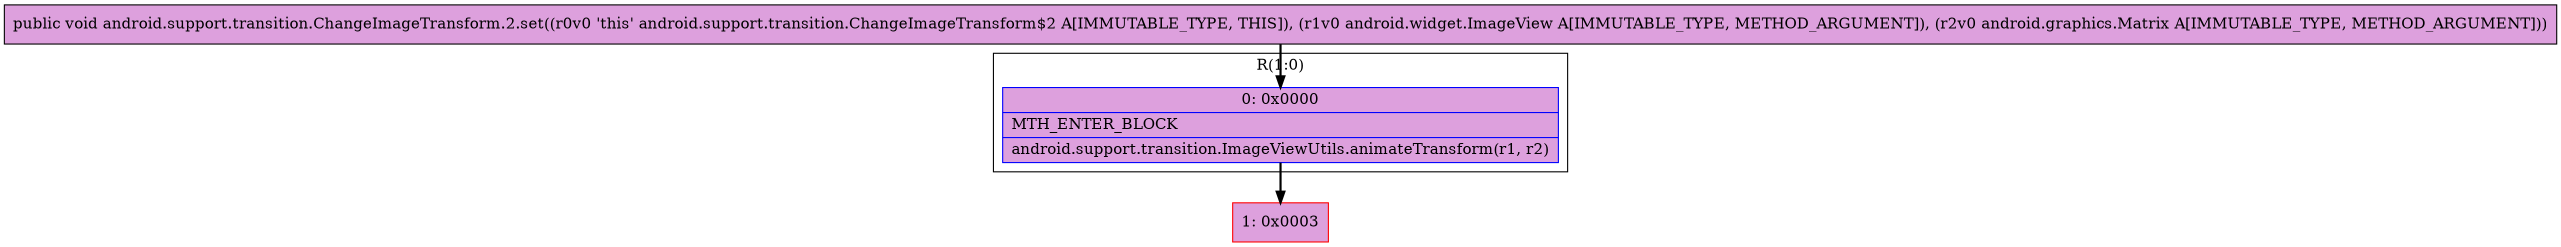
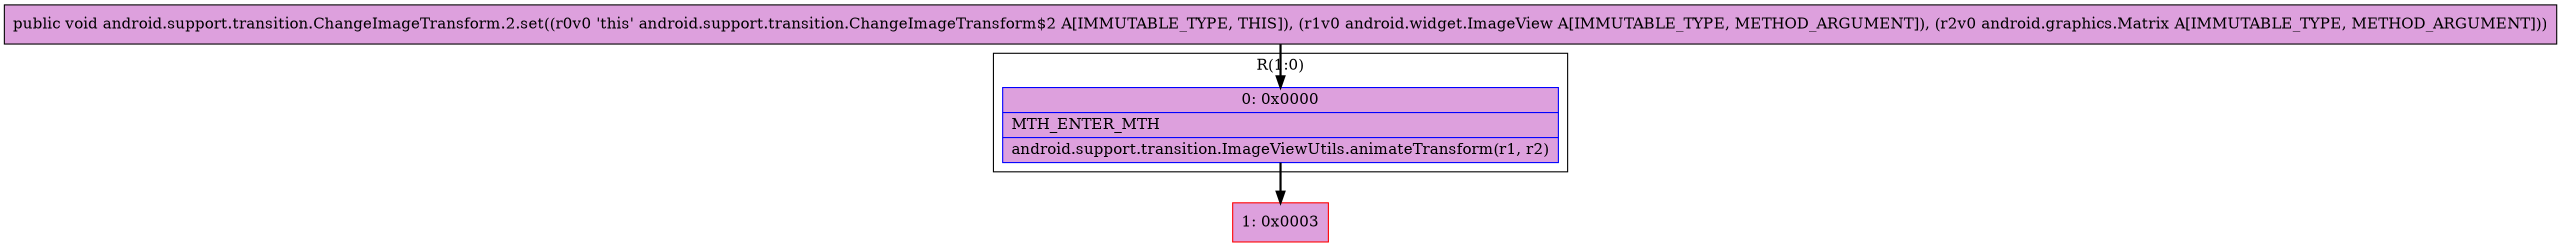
node "0: 0x0000": text "MTH_ENTER_BLOCK" -> "MTH_ENTER_MTH"
